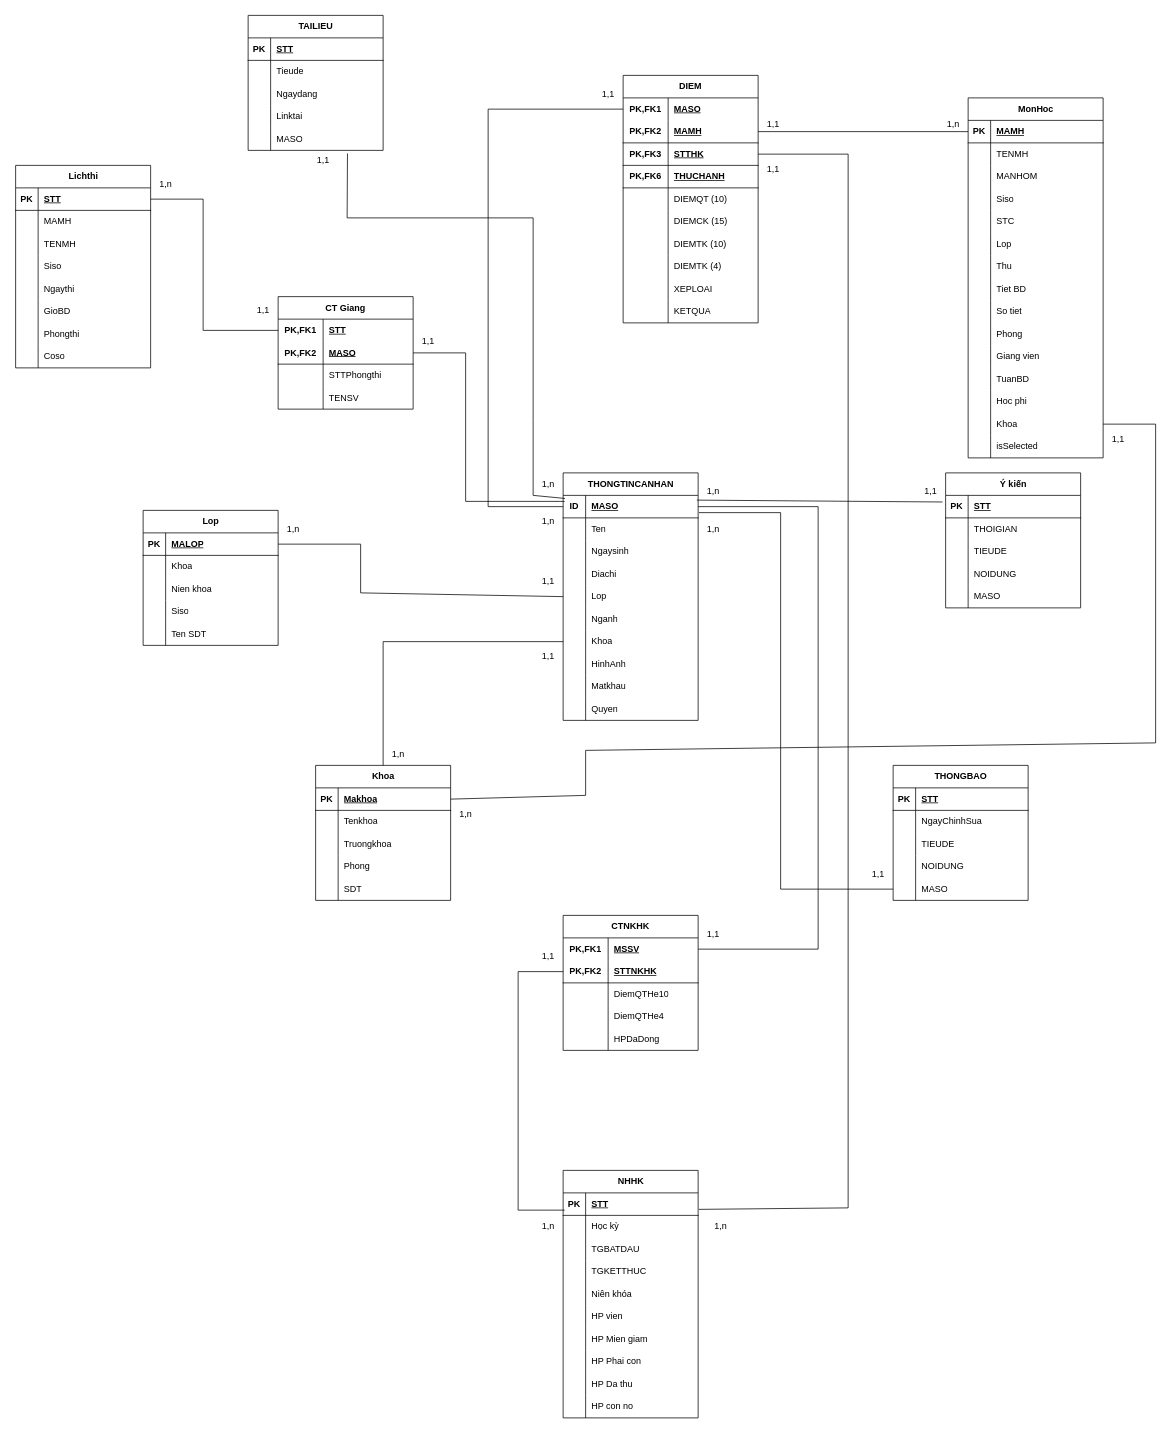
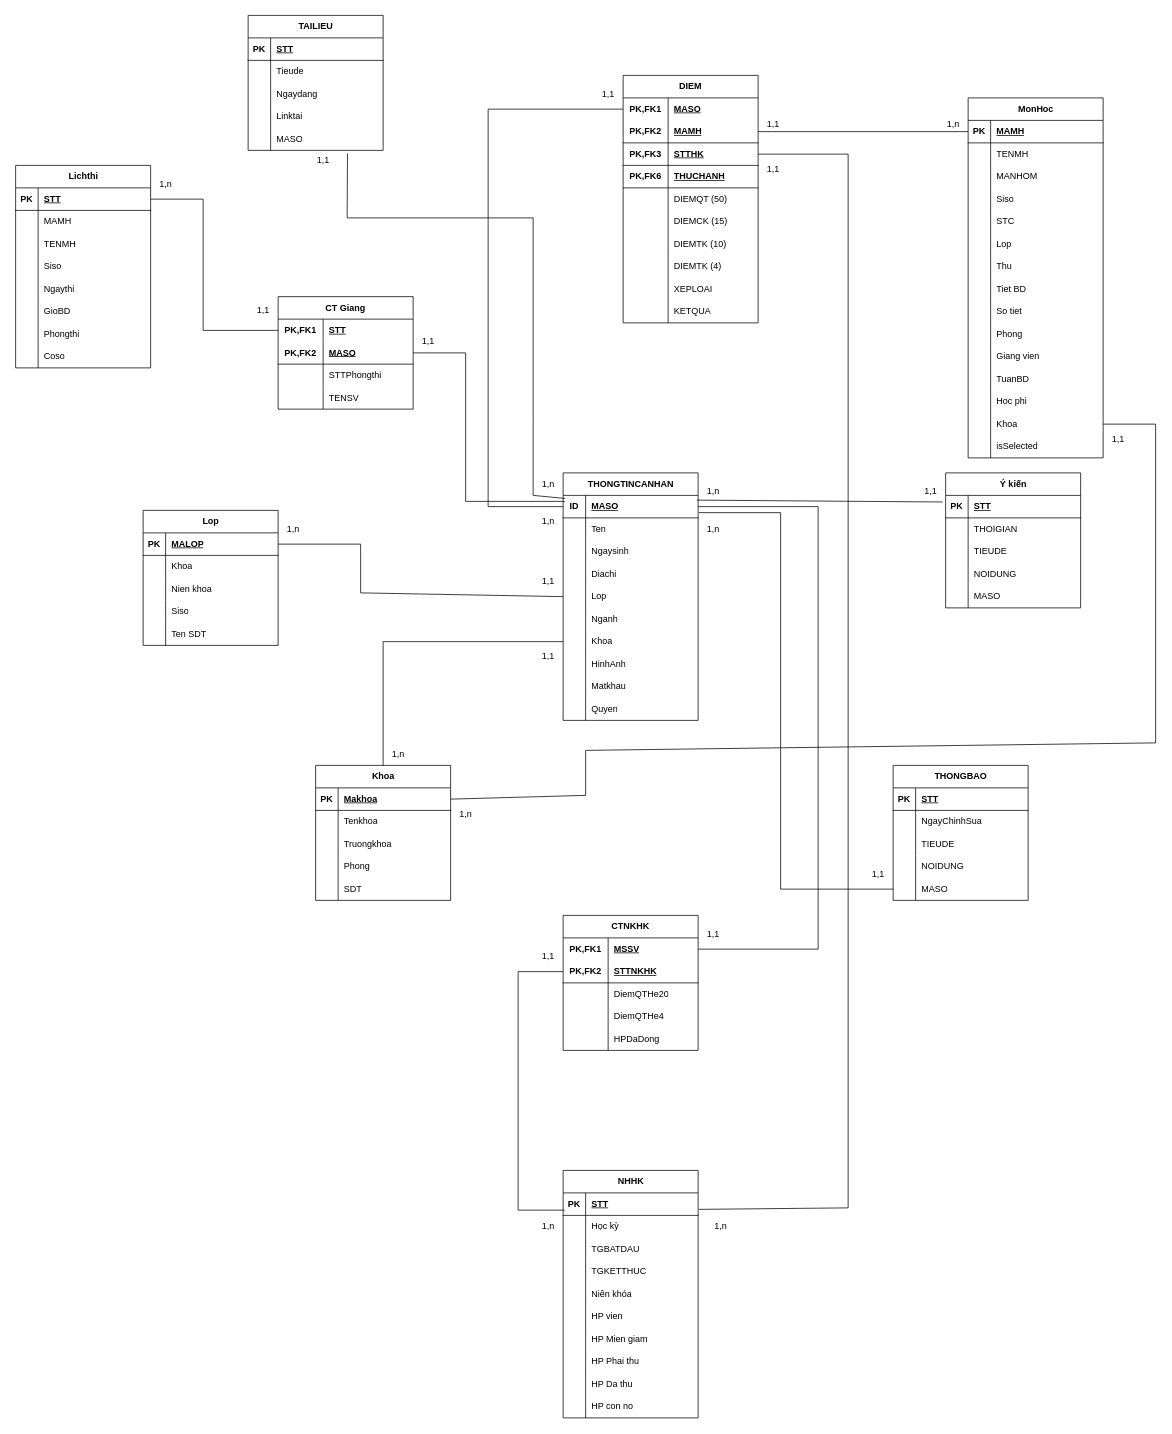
node "DIEMQT (10)": label "DIEMQT (10)" -> "DIEMQT (50)"
node "DiemQTHe10": label "DiemQTHe10" -> "DiemQTHe20"
node "HP Phai con": label "HP Phai con" -> "HP Phai thu"
